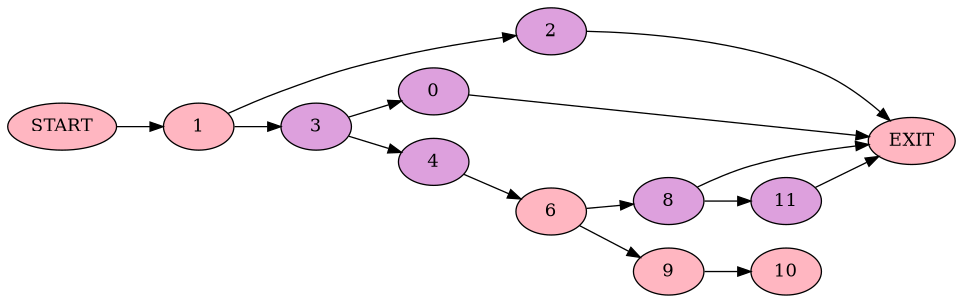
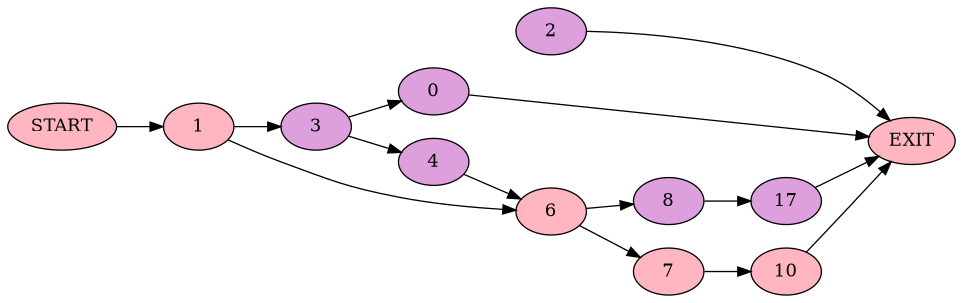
edge "1" -> "2": now "1" -> "6"
edge "8" -> "EXIT": now "10" -> "EXIT"
node "11": label "11" -> "17"
node "9": label "9" -> "7"
